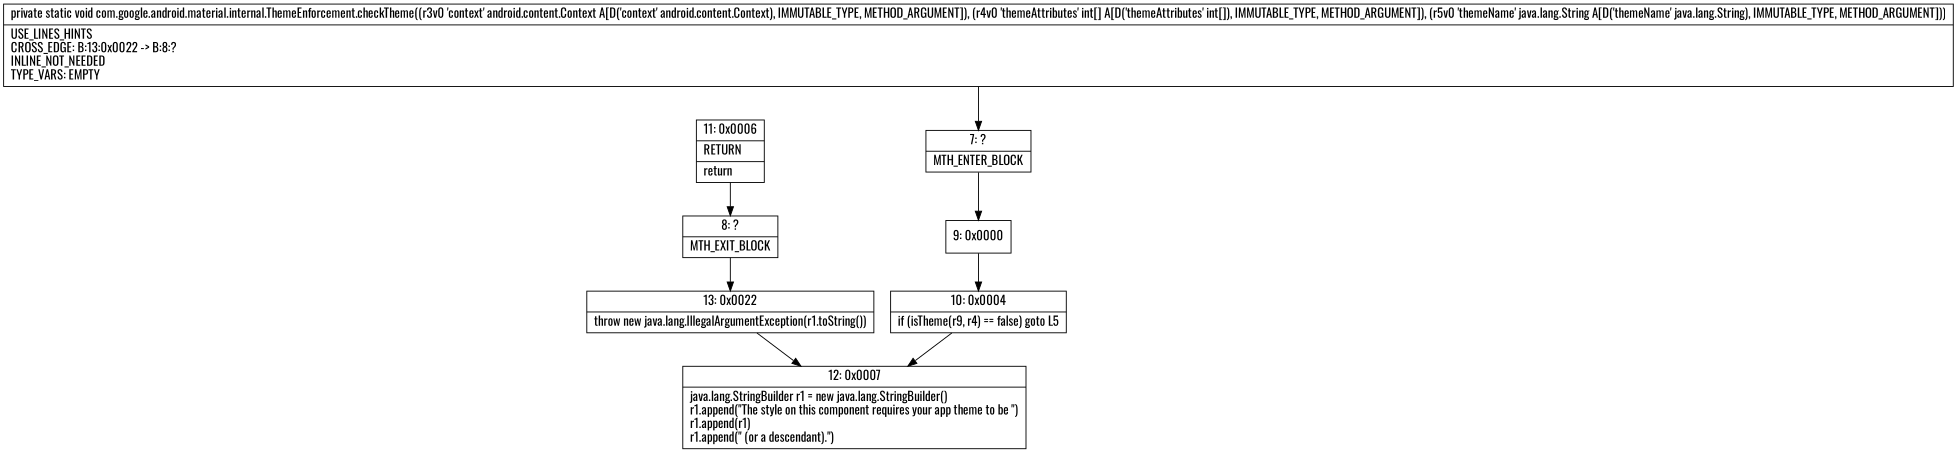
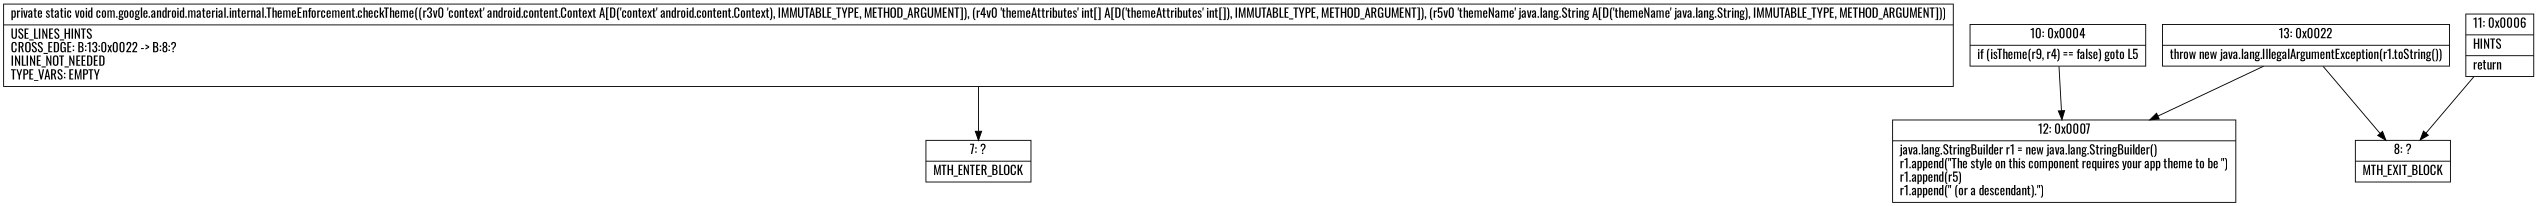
node "11: 0x0006": text "RETURN" -> "HINTS"
node "9: 0x0000": removed
edge "8: ?" -> "13: 0x0022": reversed
node "12: 0x0007": text "r1.append(r1)" -> "r1.append(r5)"
